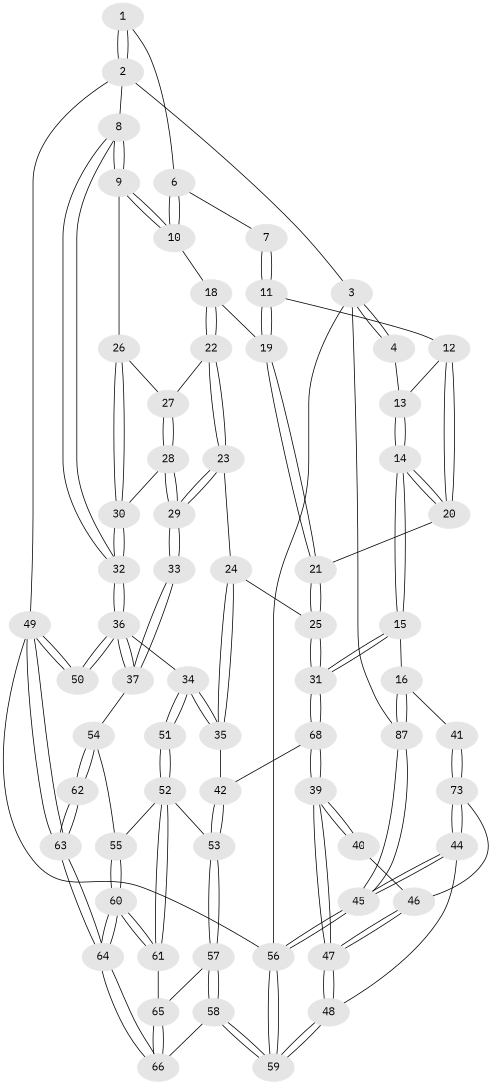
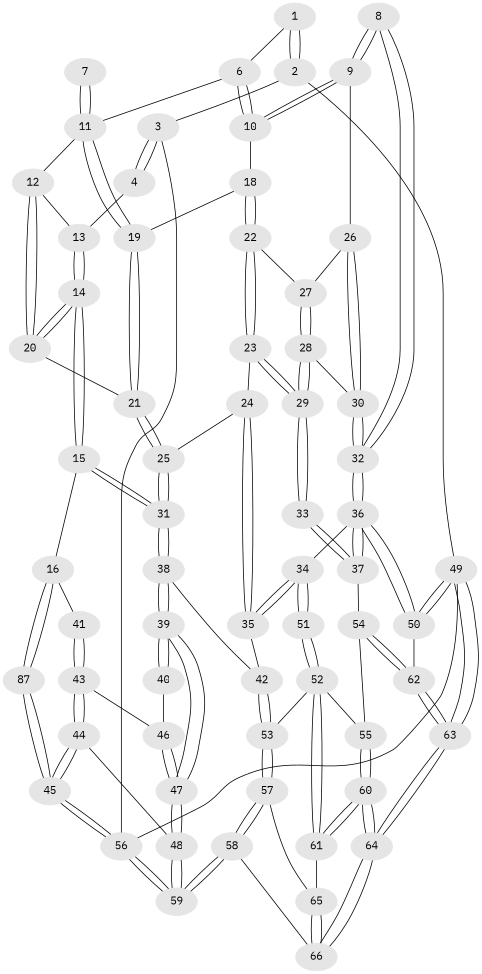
edge "2" -- "8": removed
edge "6" -- "7": now "6" -- "11"
edge "3" -- "87": removed
edge "50" -- "62": added
node "68": label "68" -> "38"
node "73": label "73" -> "43"
